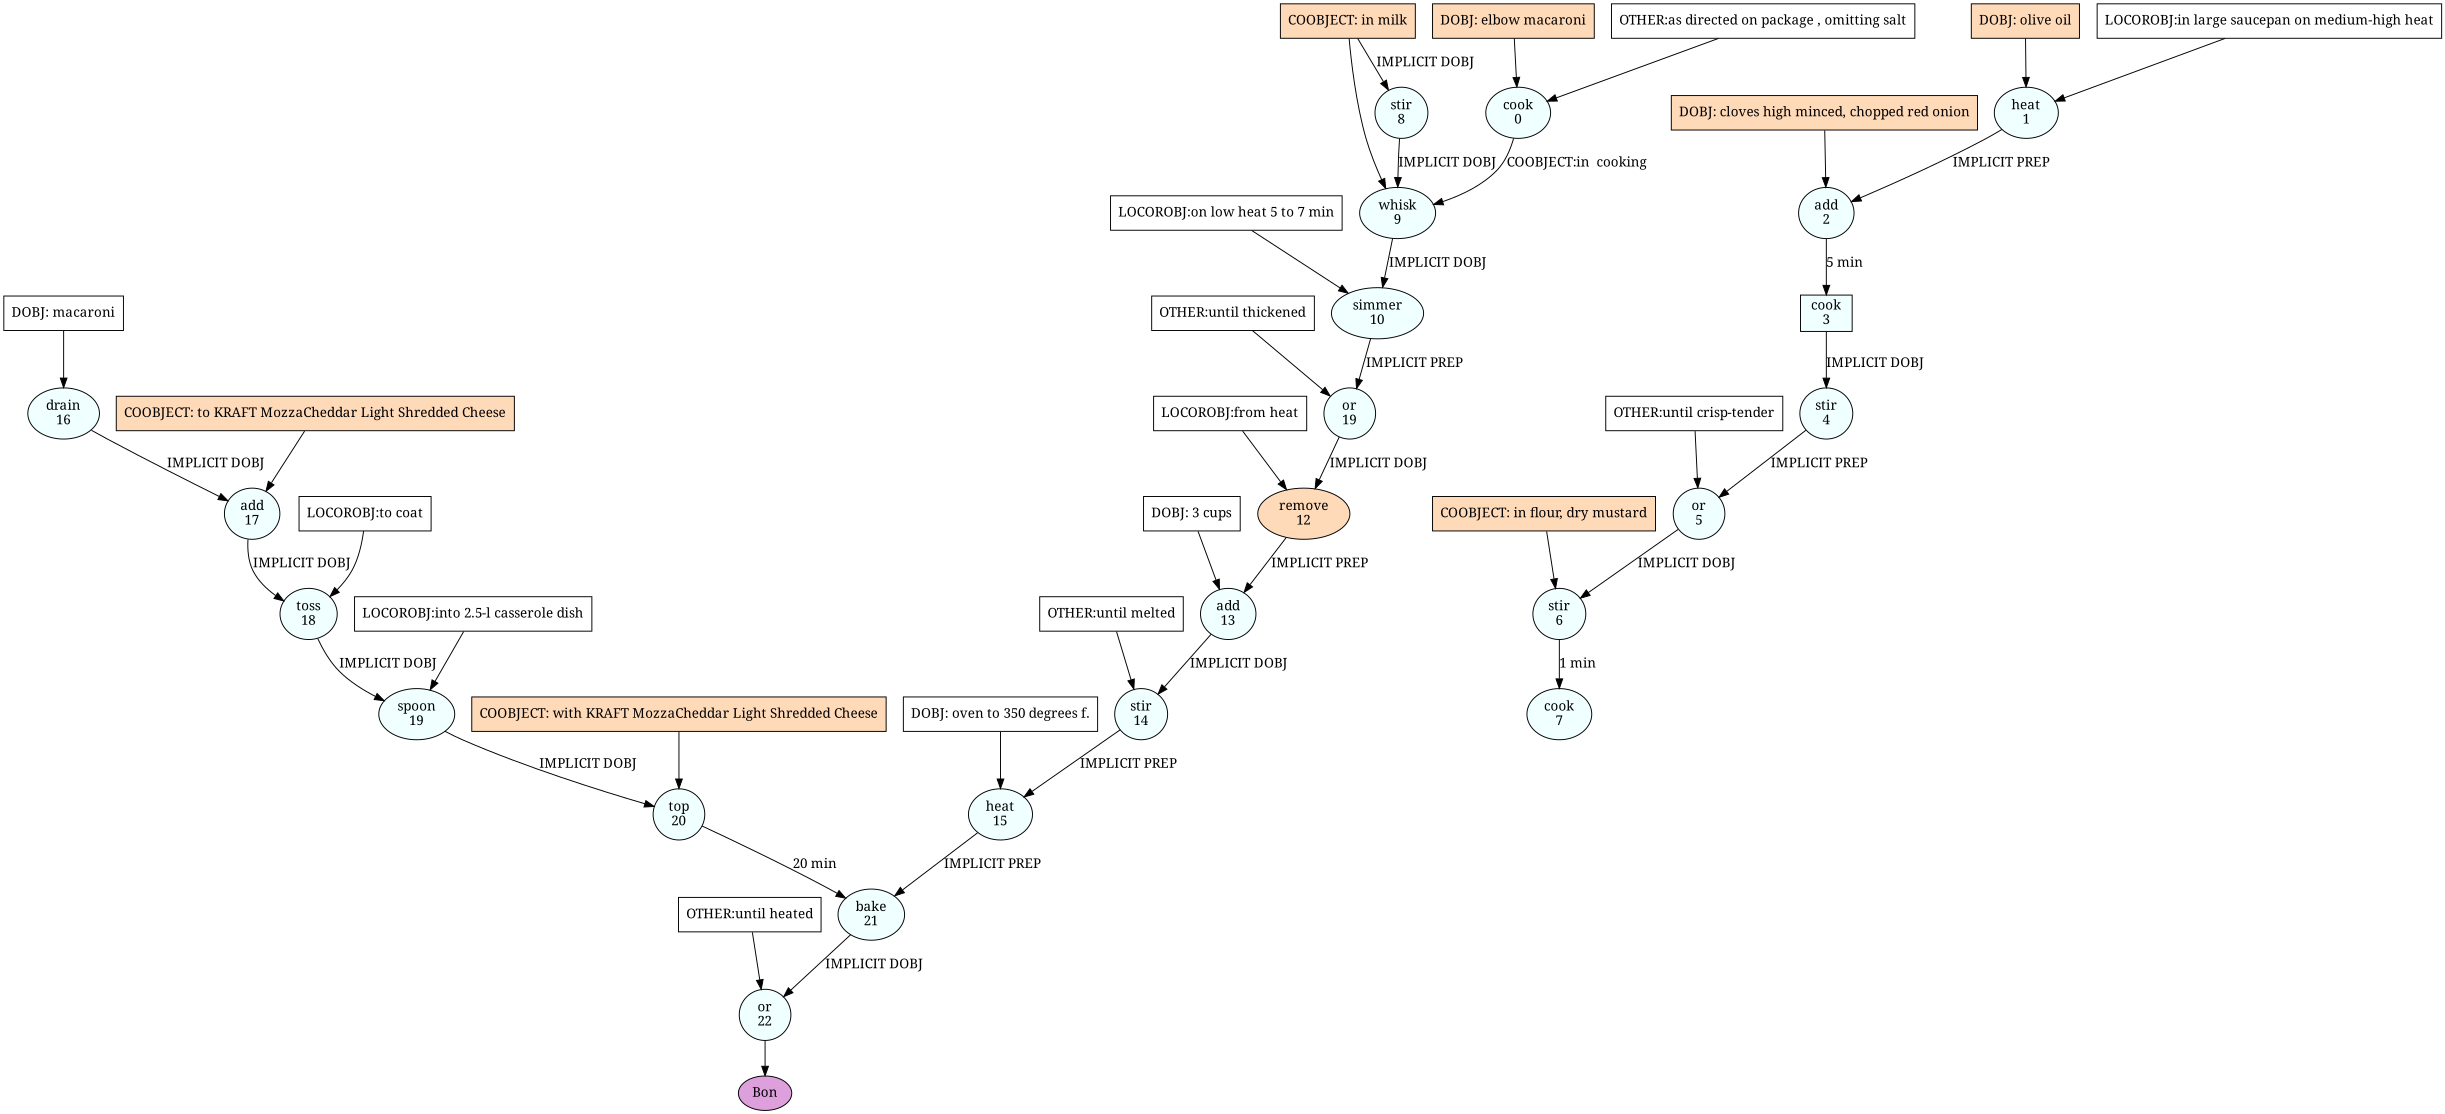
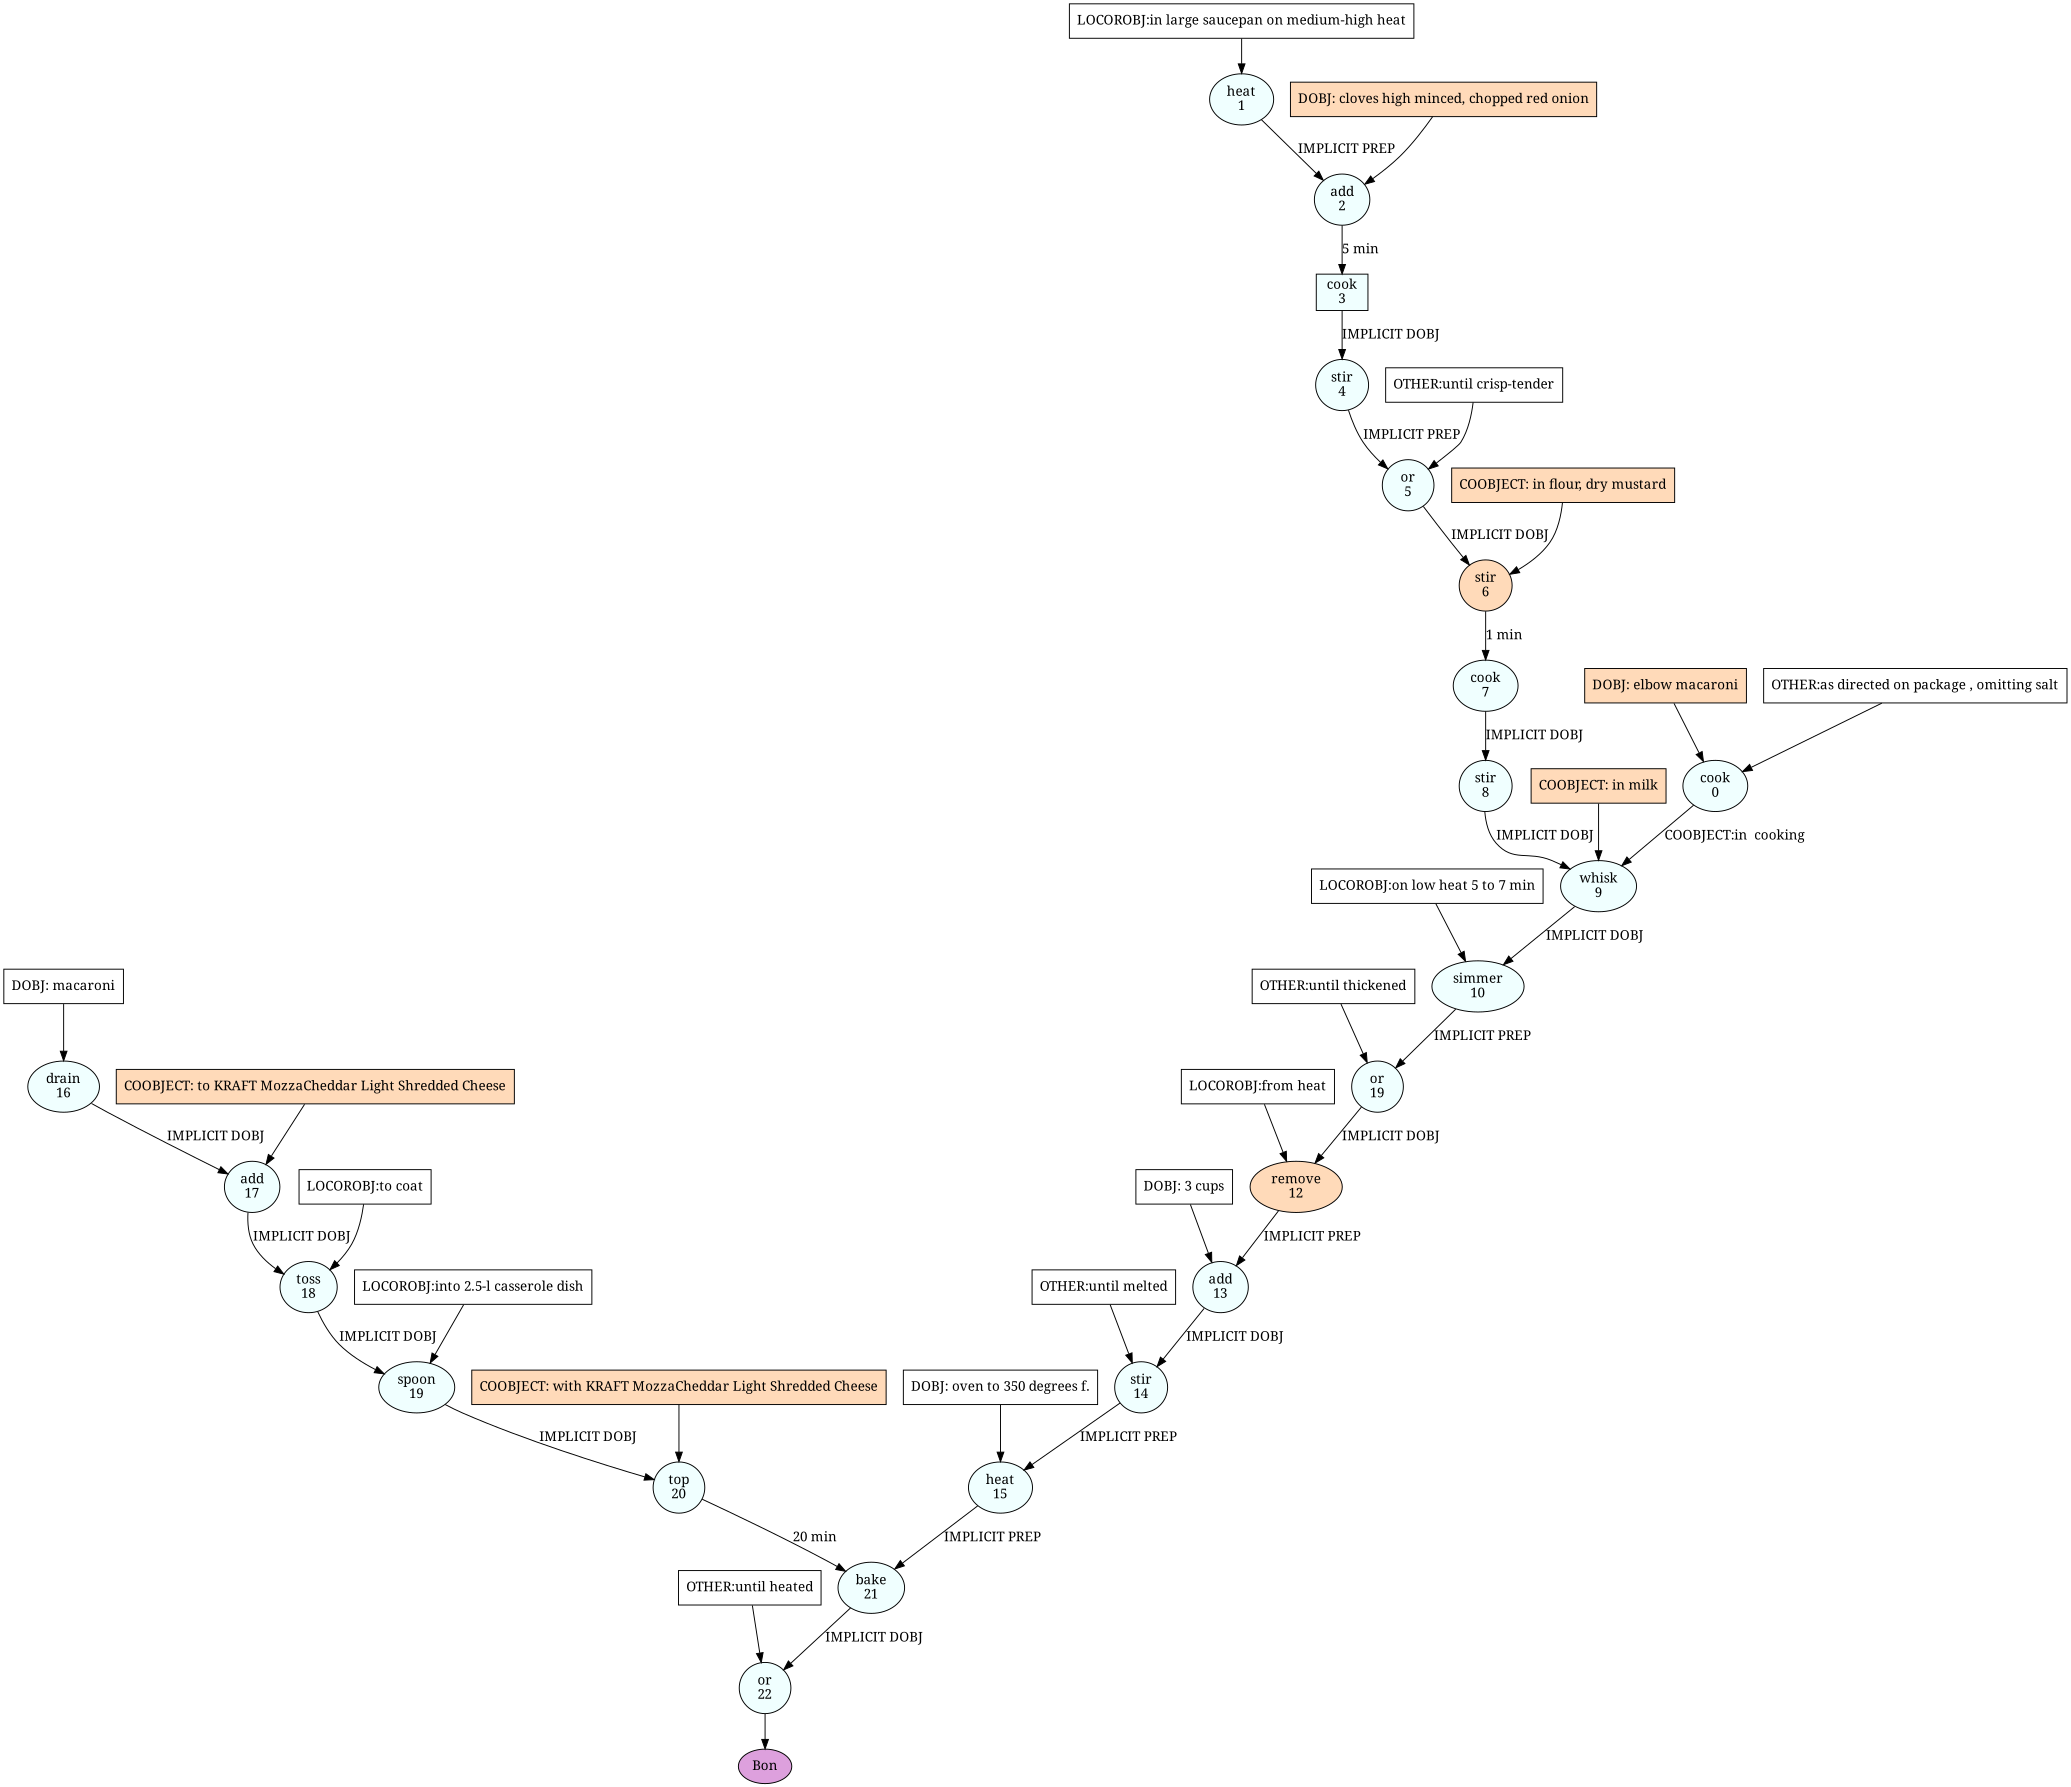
node "DOBJ: olive oil": removed
edge "COOBJECT: in milk" -> "stir 8": now "cook 7" -> "stir 8"
node "stir 6": fillcolor azure -> peachpuff
